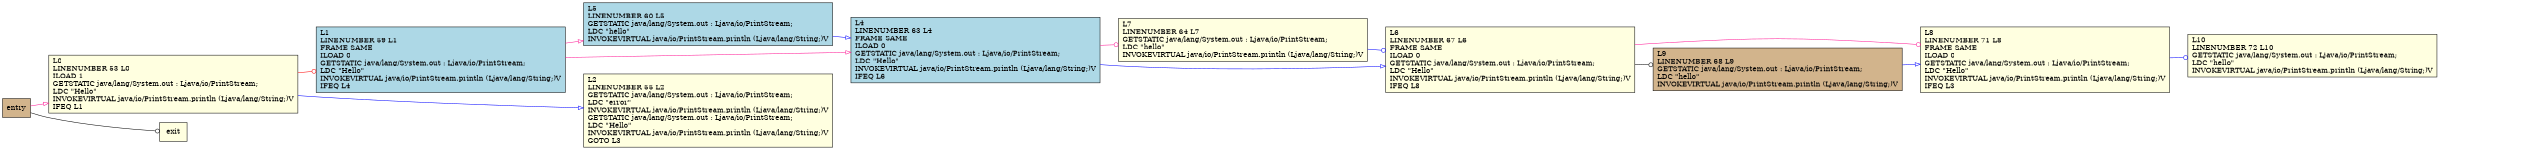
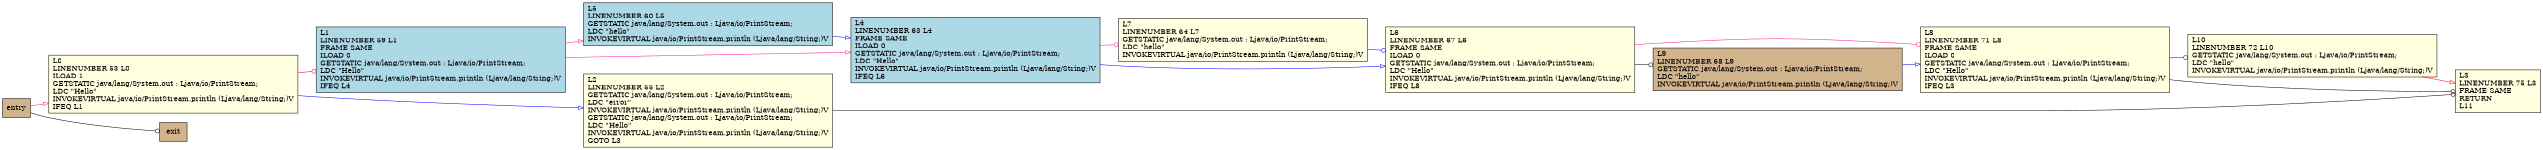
node "L3 LINENUMBER 75 L3 FRAME SAME RETURN L11": added
node "exit": fillcolor lightyellow -> tan
